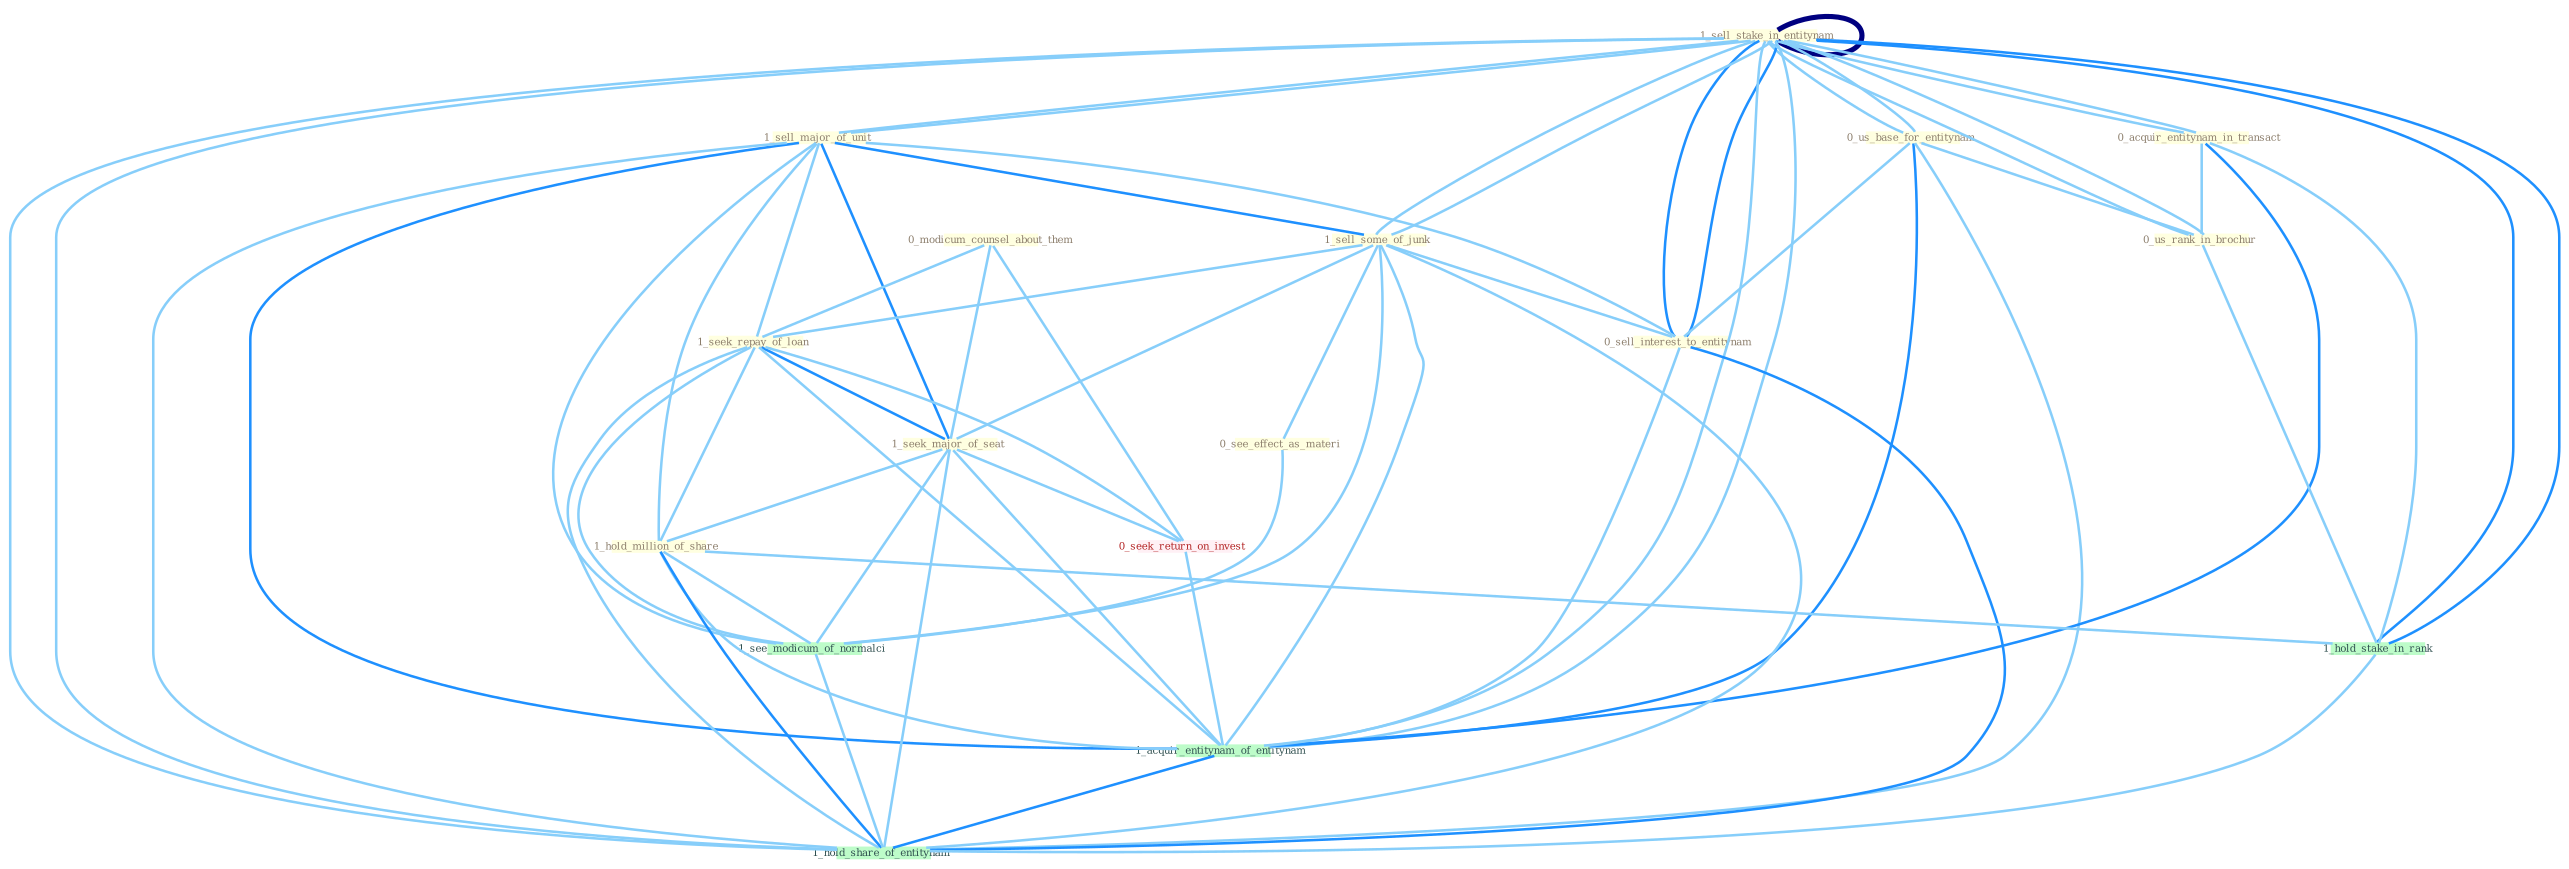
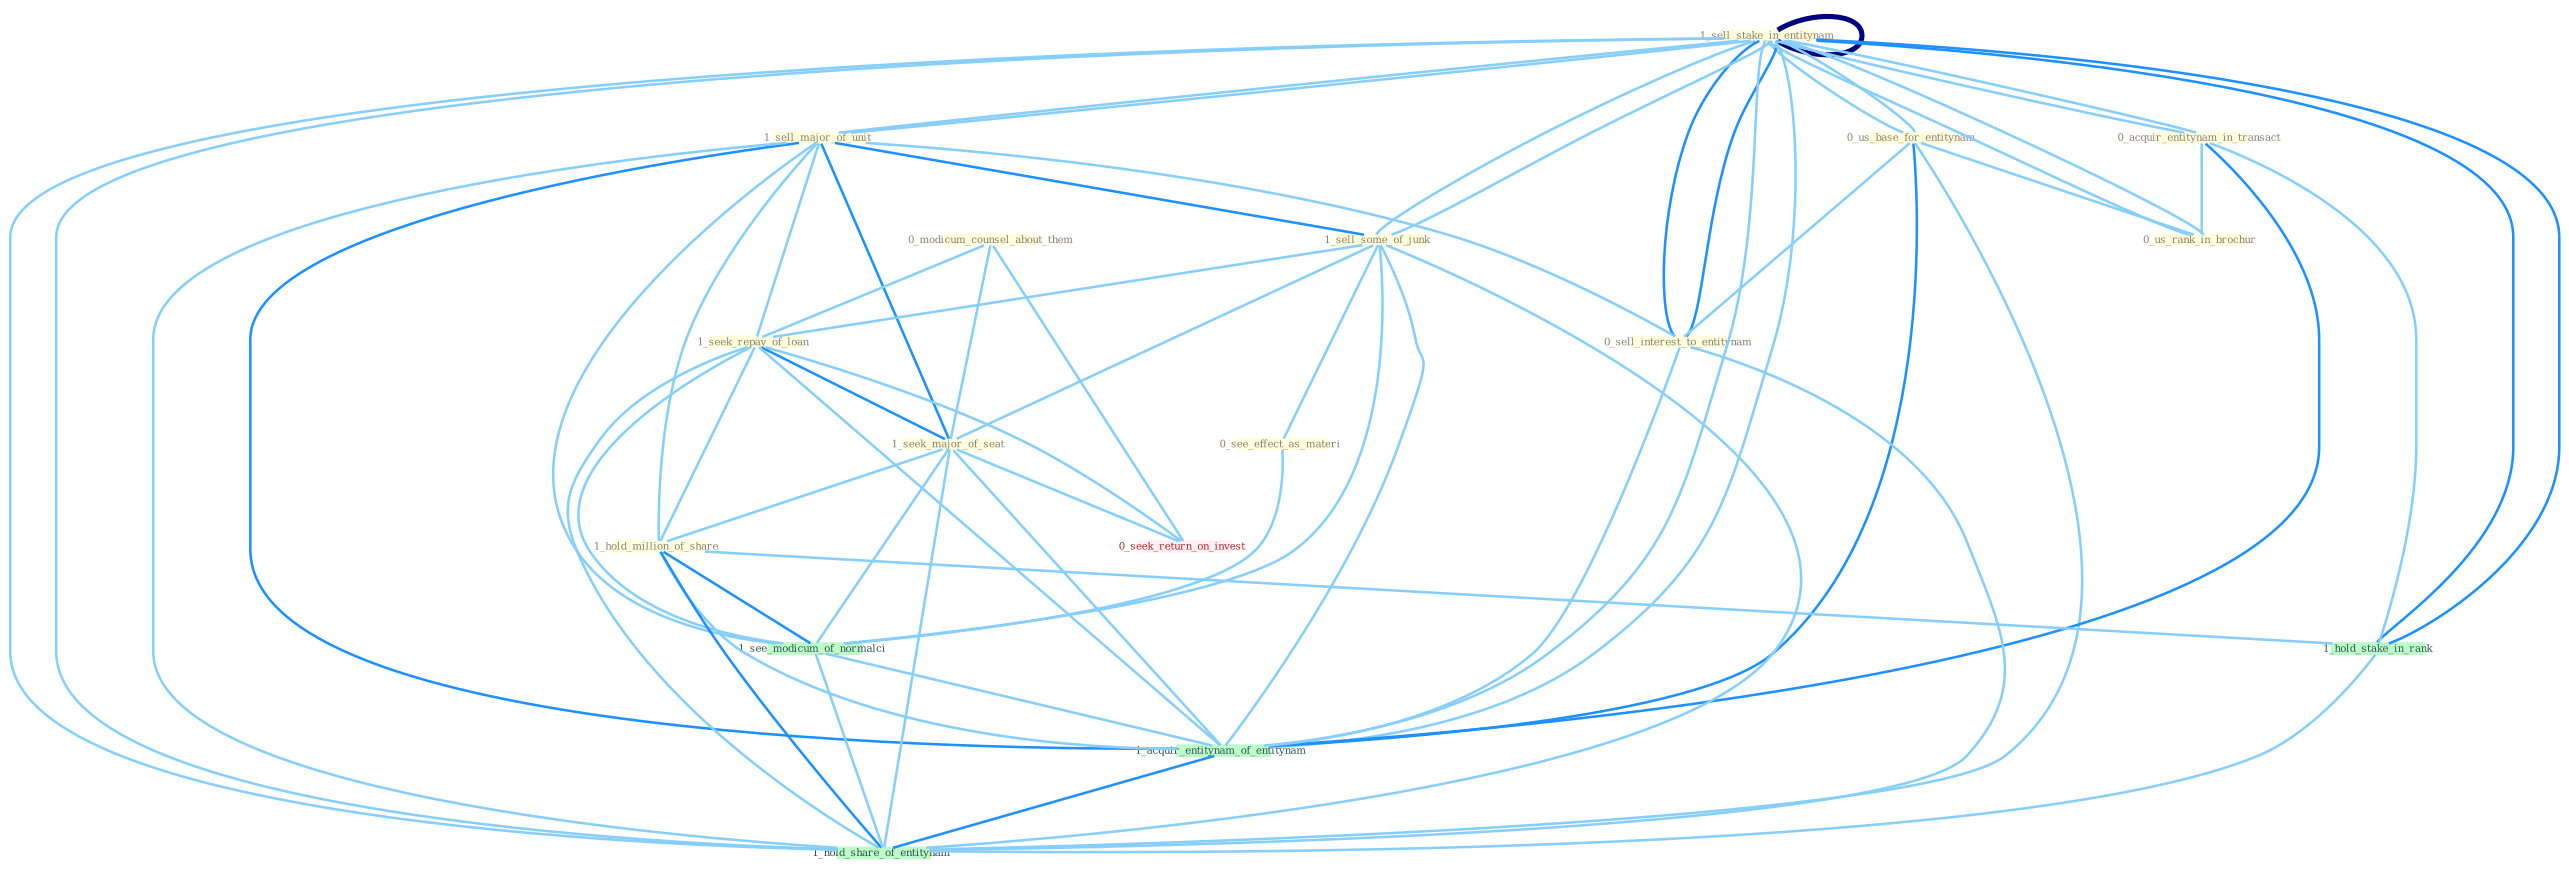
edge "1_sell_some_of_junk" -- "0_sell_interest_to_entitynam": removed
edge "0_us_rank_in_brochur" -- "1_hold_stake_in_rank": removed
edge "1_hold_million_of_share" -- "1_see_modicum_of_normalci": color #87cefa -> #1e90ff
edge "0_seek_return_on_invest" -- "1_acquir_entitynam_of_entitynam": now "1_see_modicum_of_normalci" -- "1_acquir_entitynam_of_entitynam"
edge "0_sell_interest_to_entitynam" -- "1_hold_share_of_entitynam": color #1e90ff -> #87cefa
